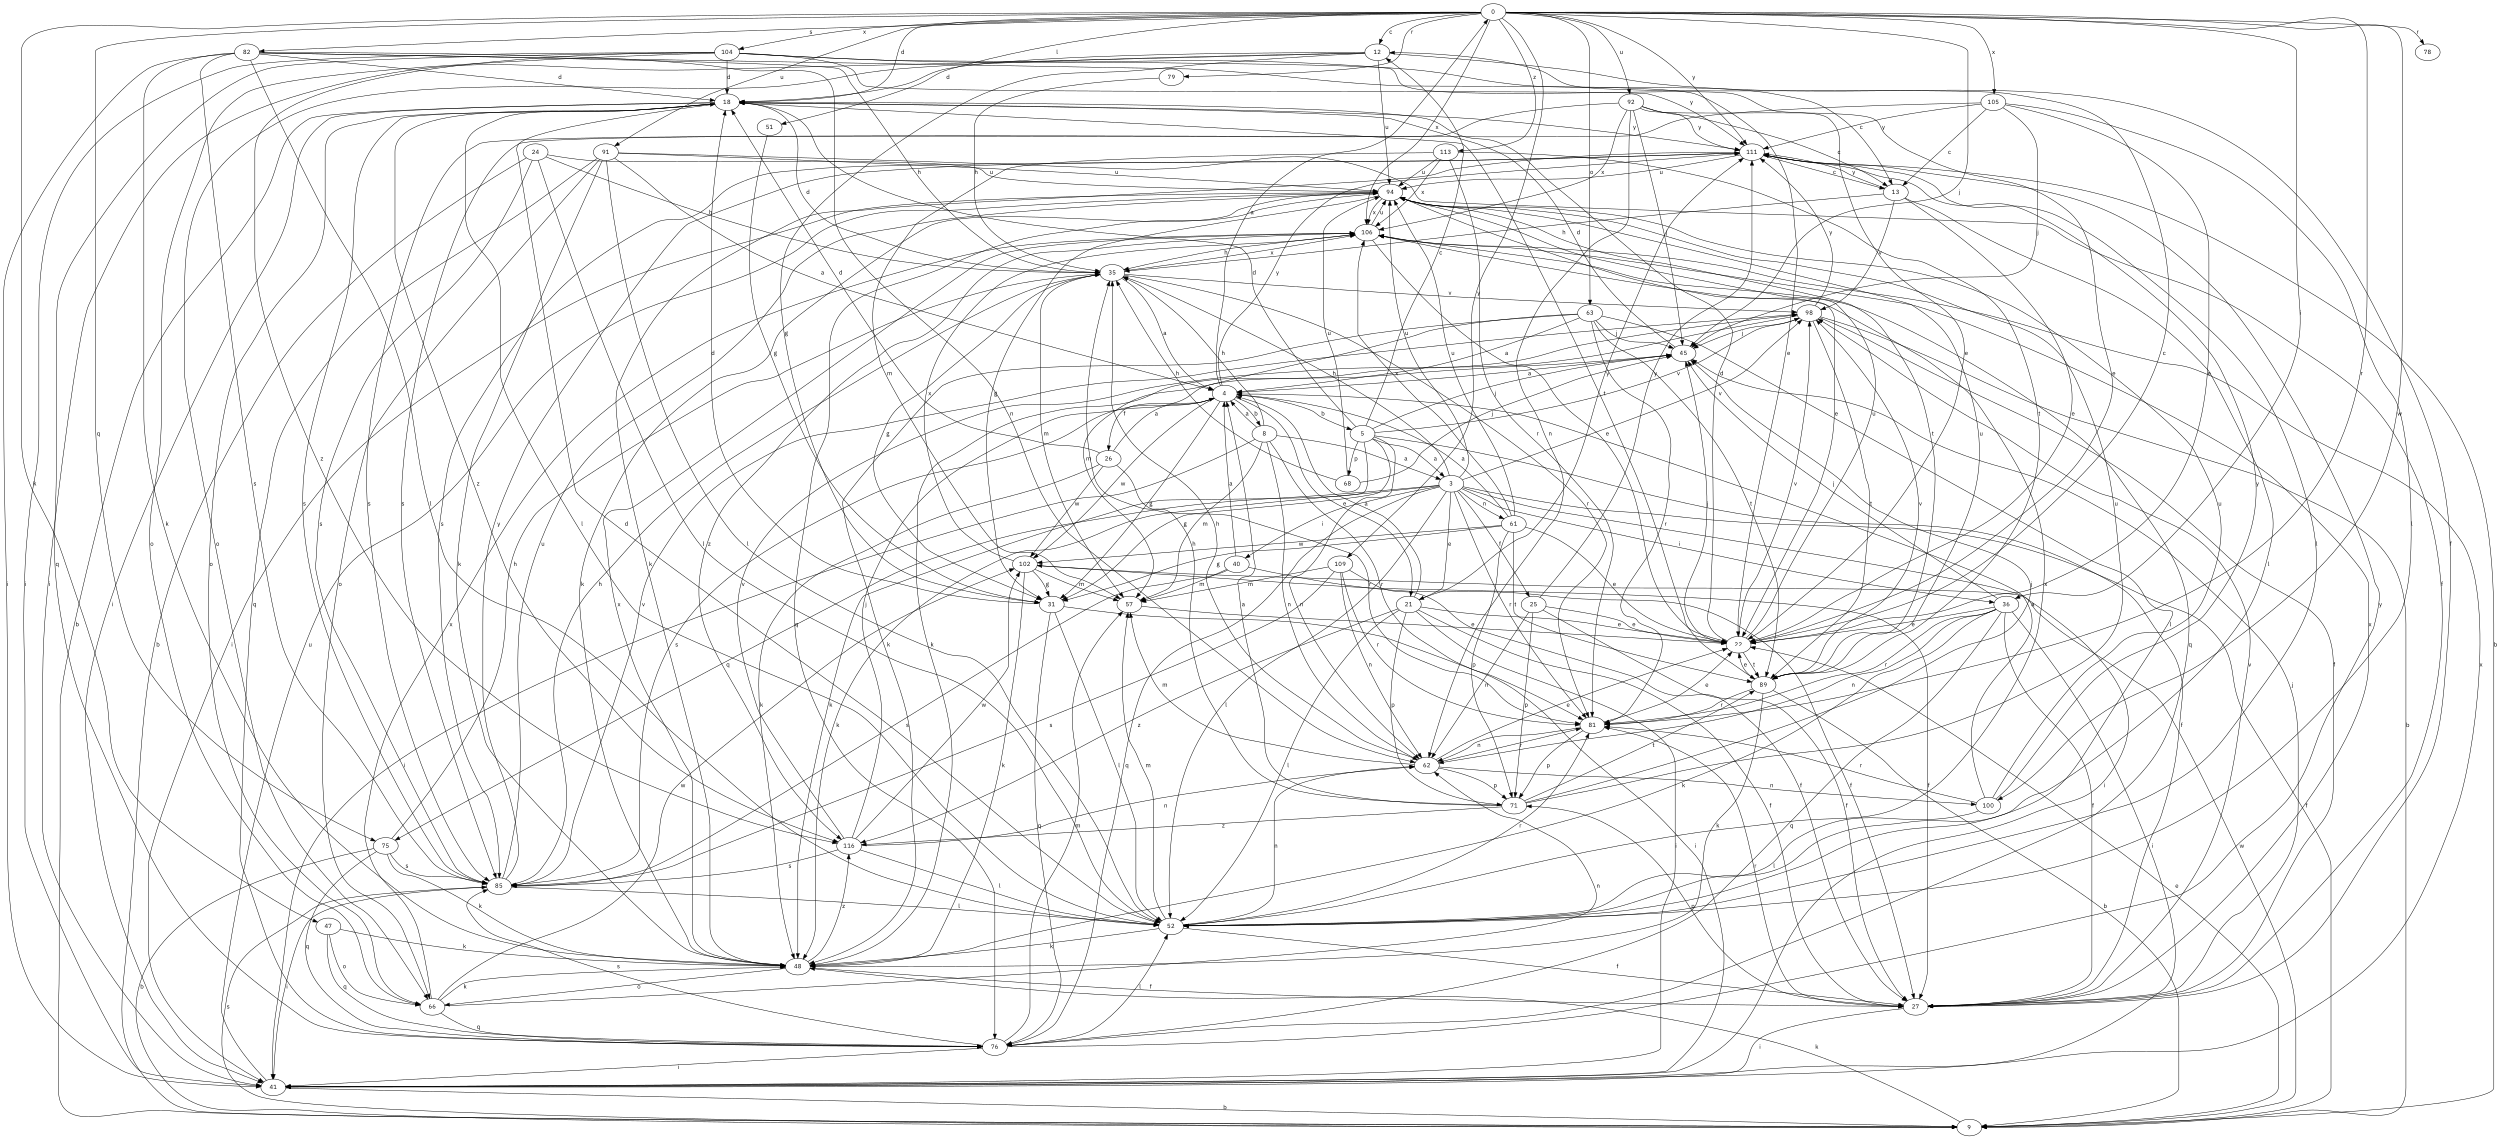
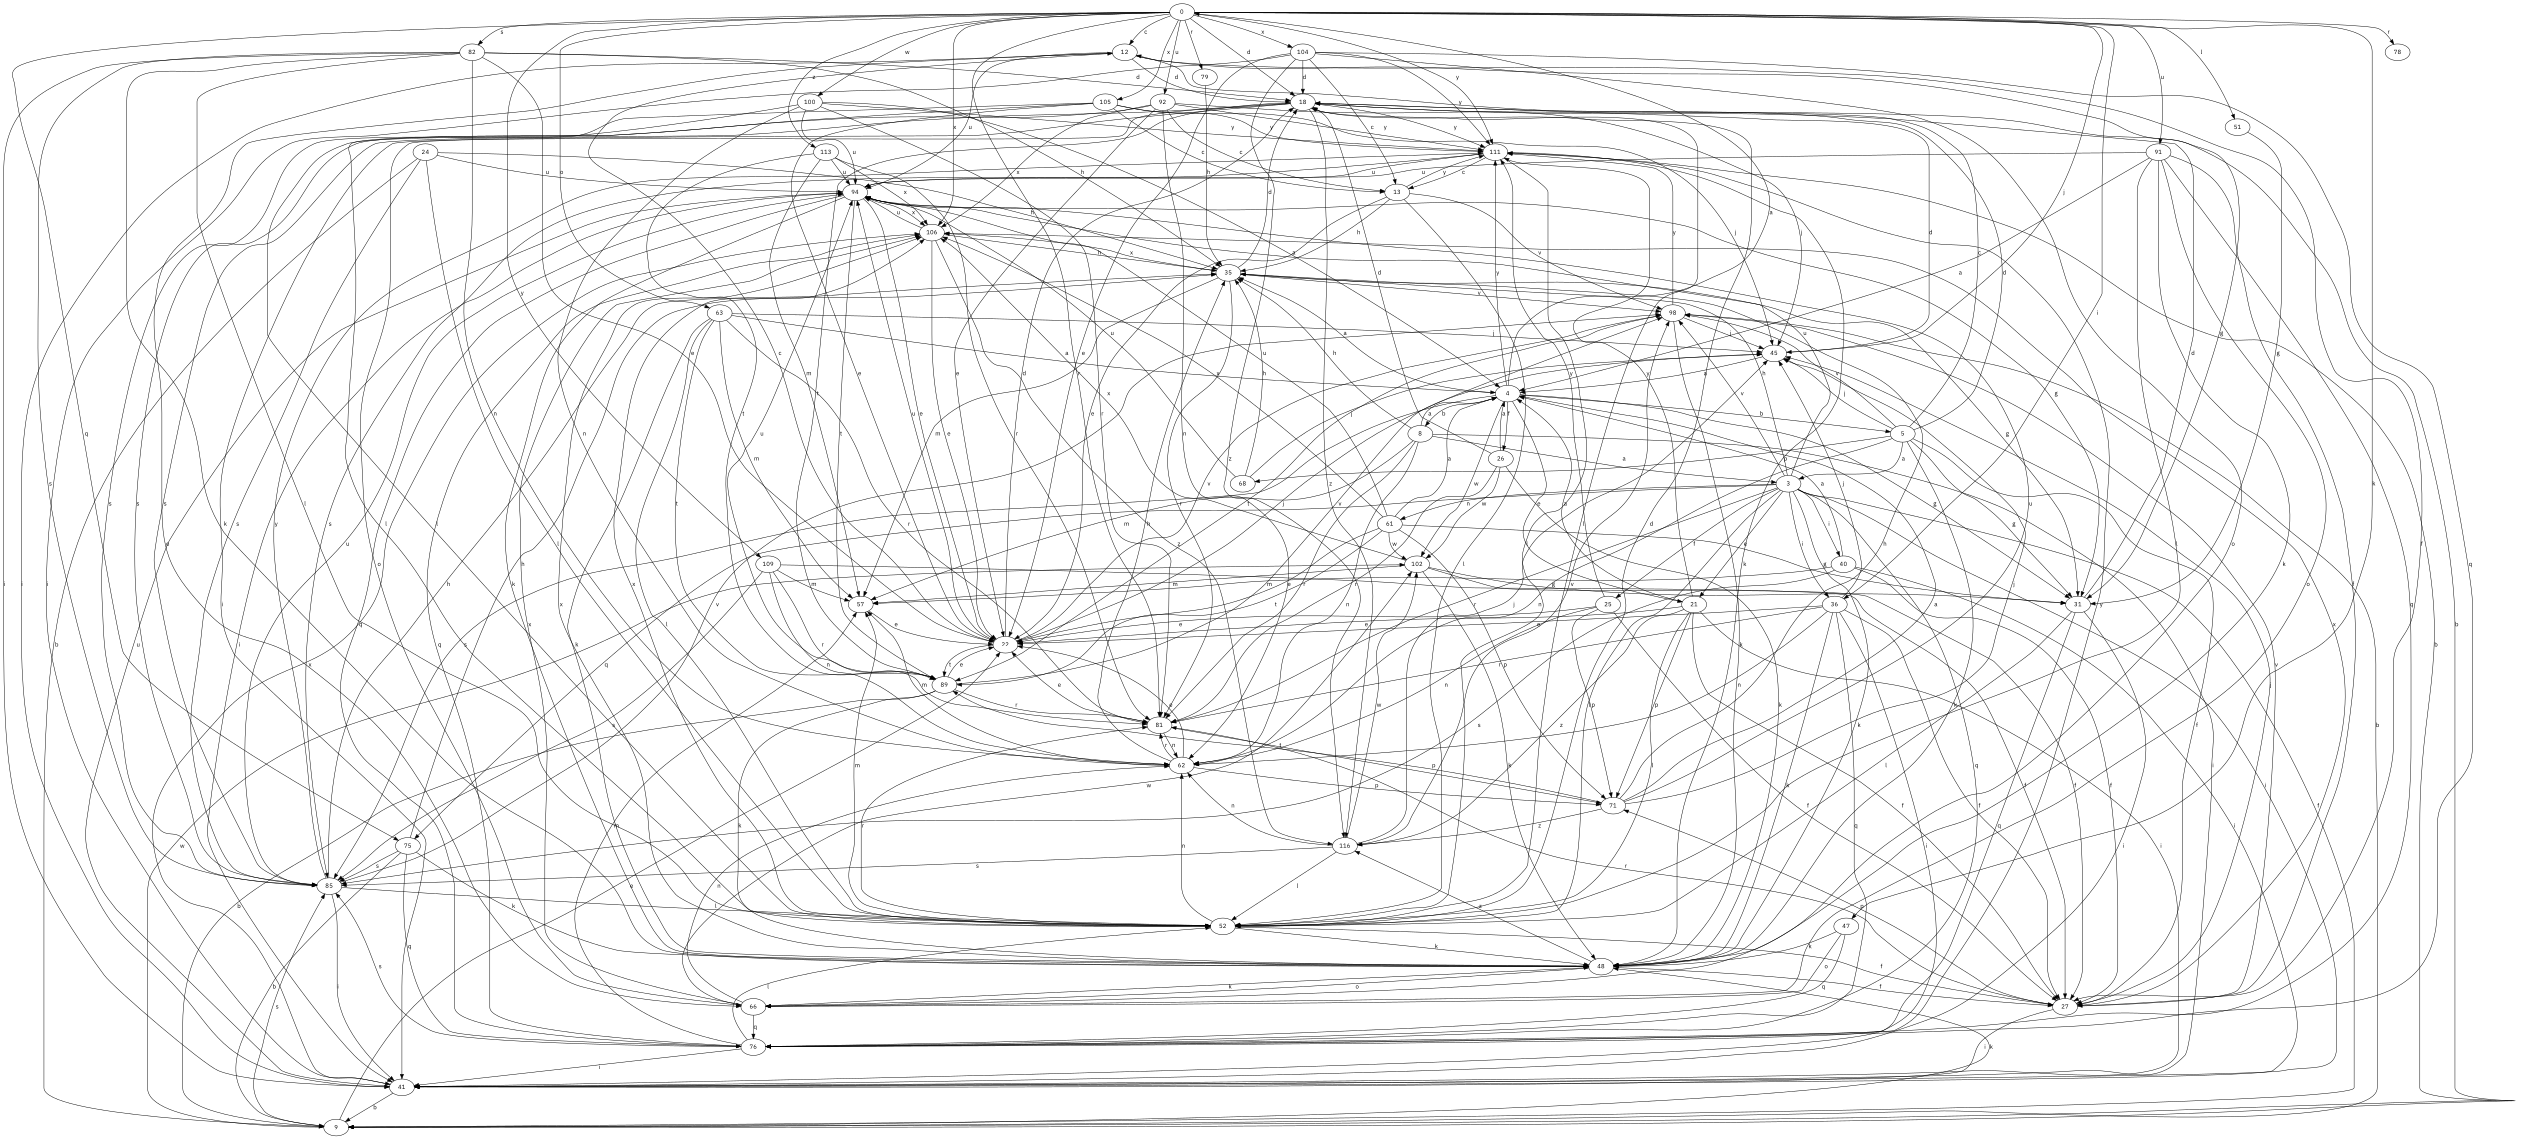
edge "35" -> "4": reversed
edge "98" -> "27": removed, label "f"
edge "62" -> "100": reversed
edge "40" -> "41": added, label "i"
